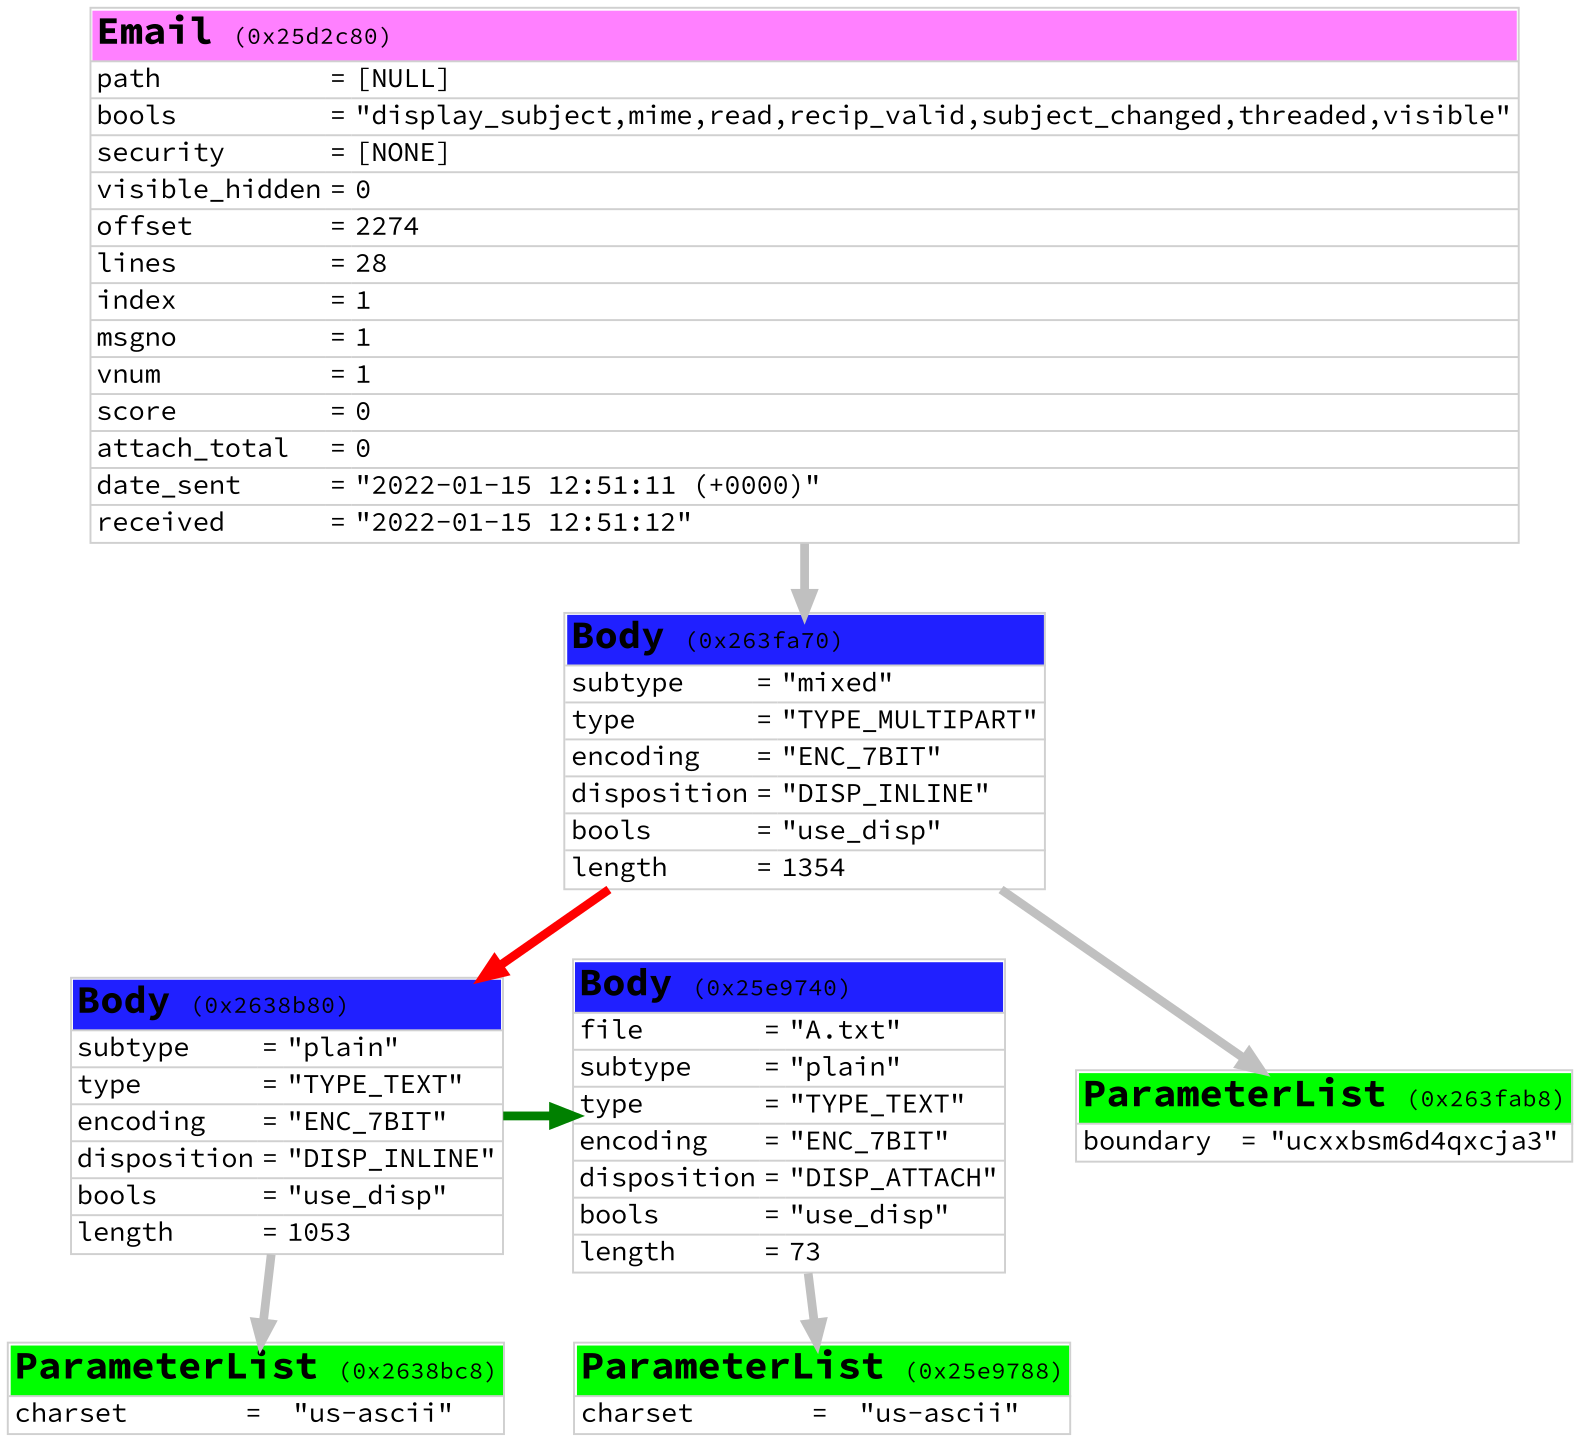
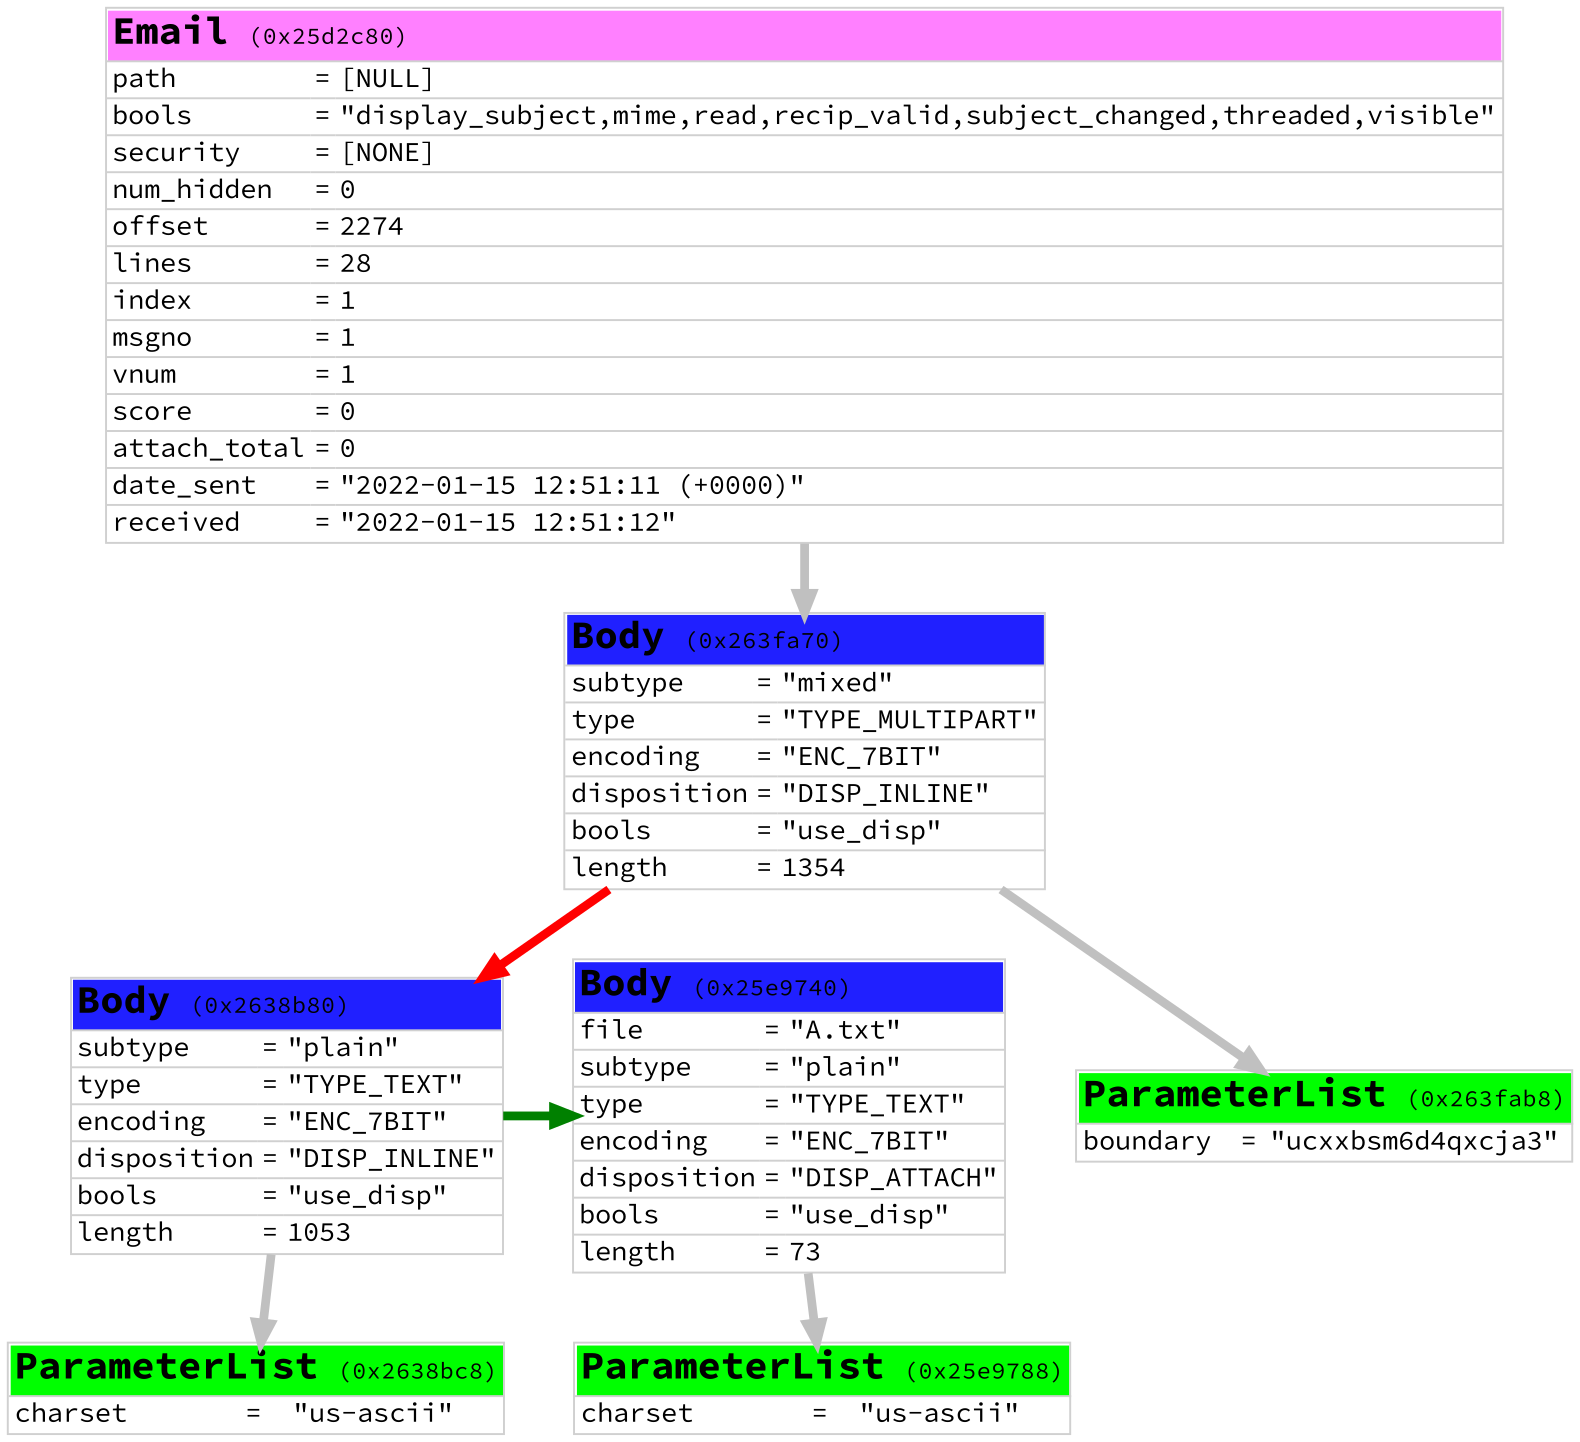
node "Email": text "visible_hidden" -> "num_hidden"
